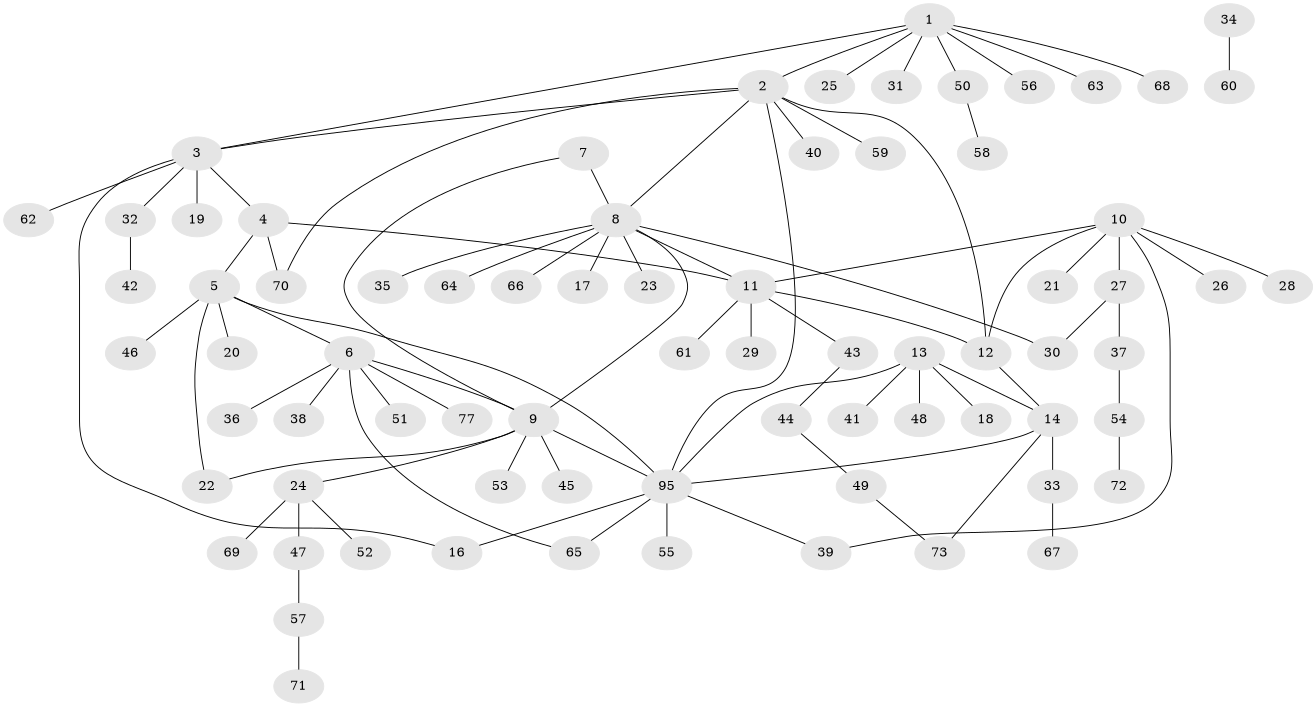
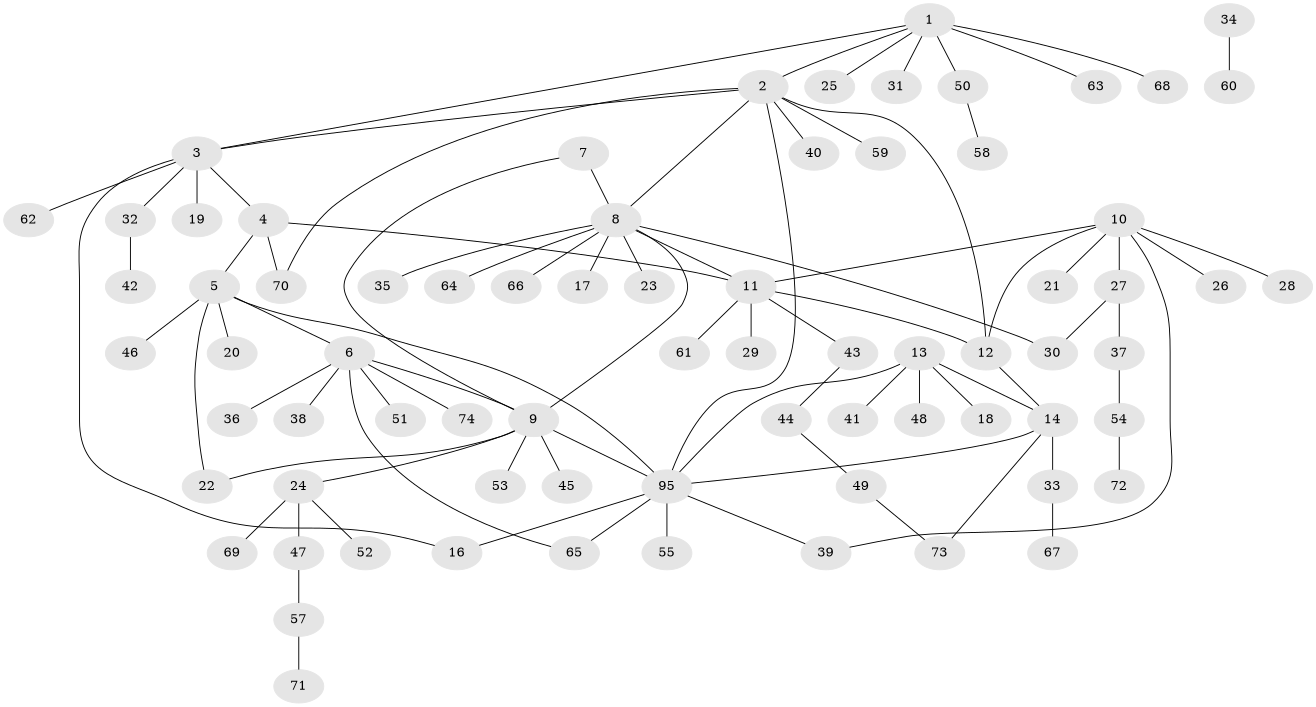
node "56": removed
node "77": label "77" -> "74"
